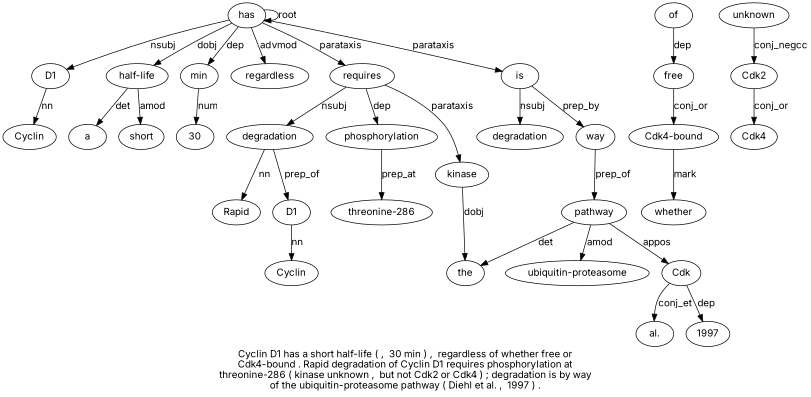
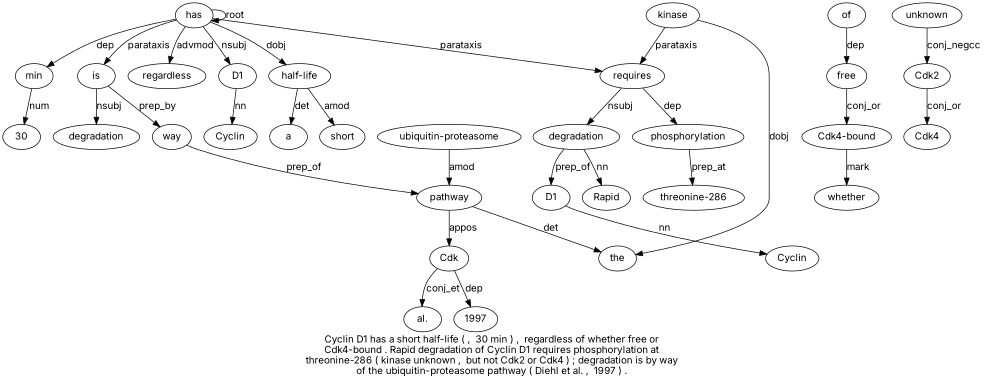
edge "requires" -> "kinase": reversed
edge "pathway" -> "ubiquitin-proteasome": reversed
